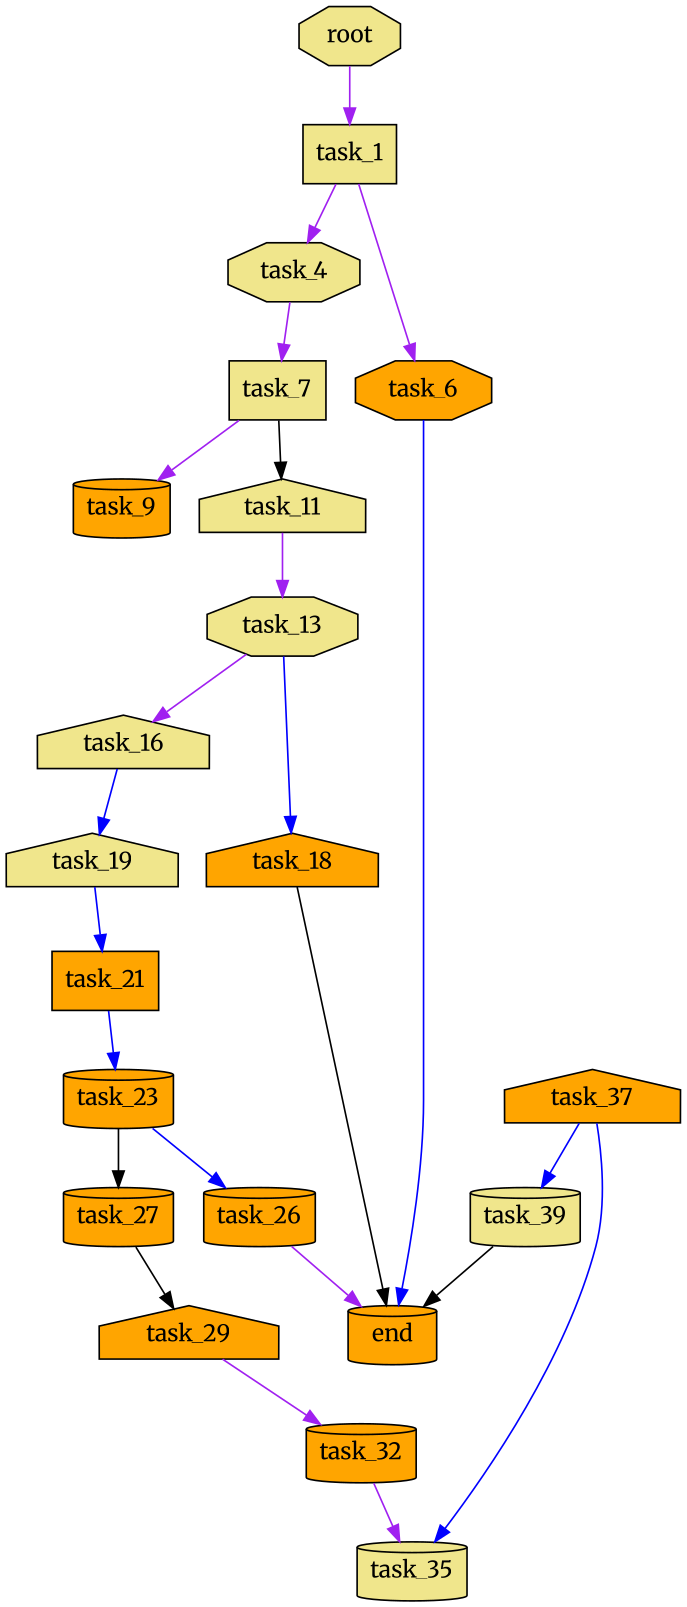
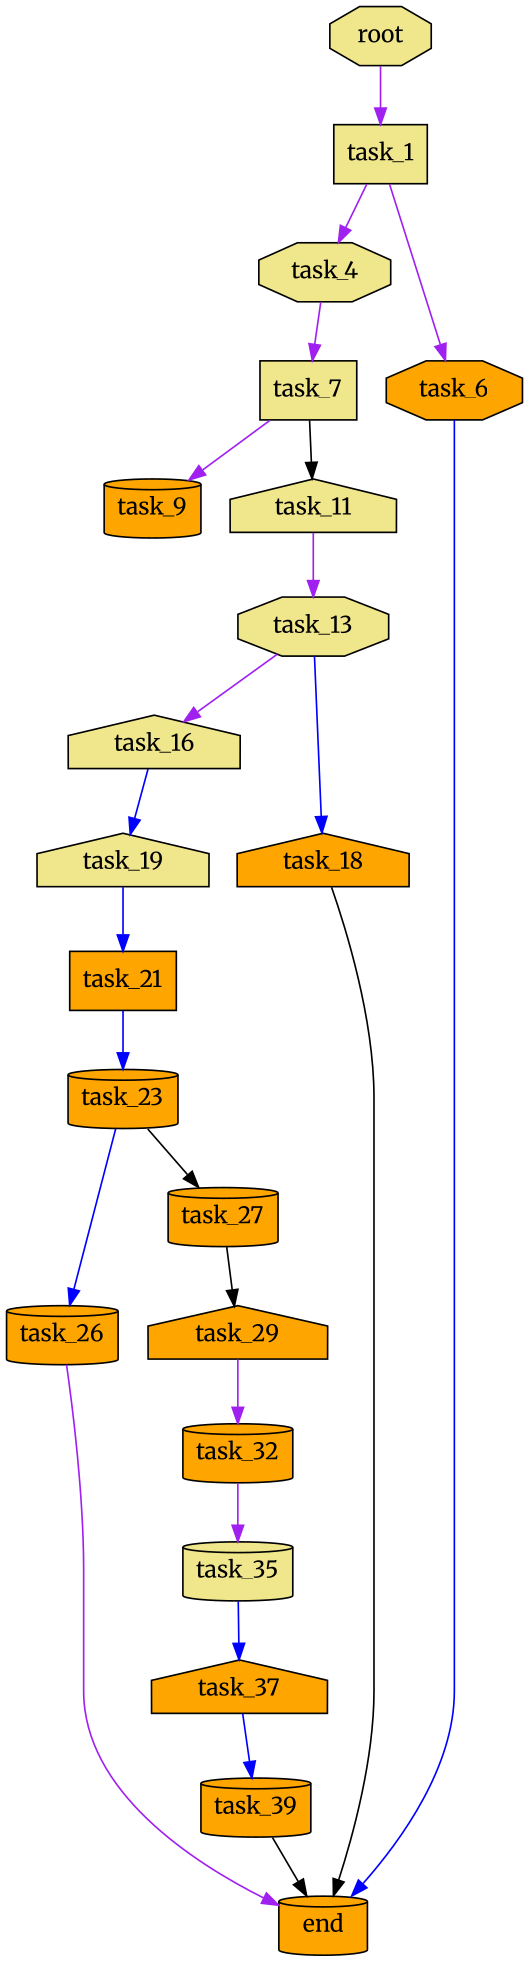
node "task_39": fillcolor khaki -> orange
edge "task_37" -> "task_35": reversed
